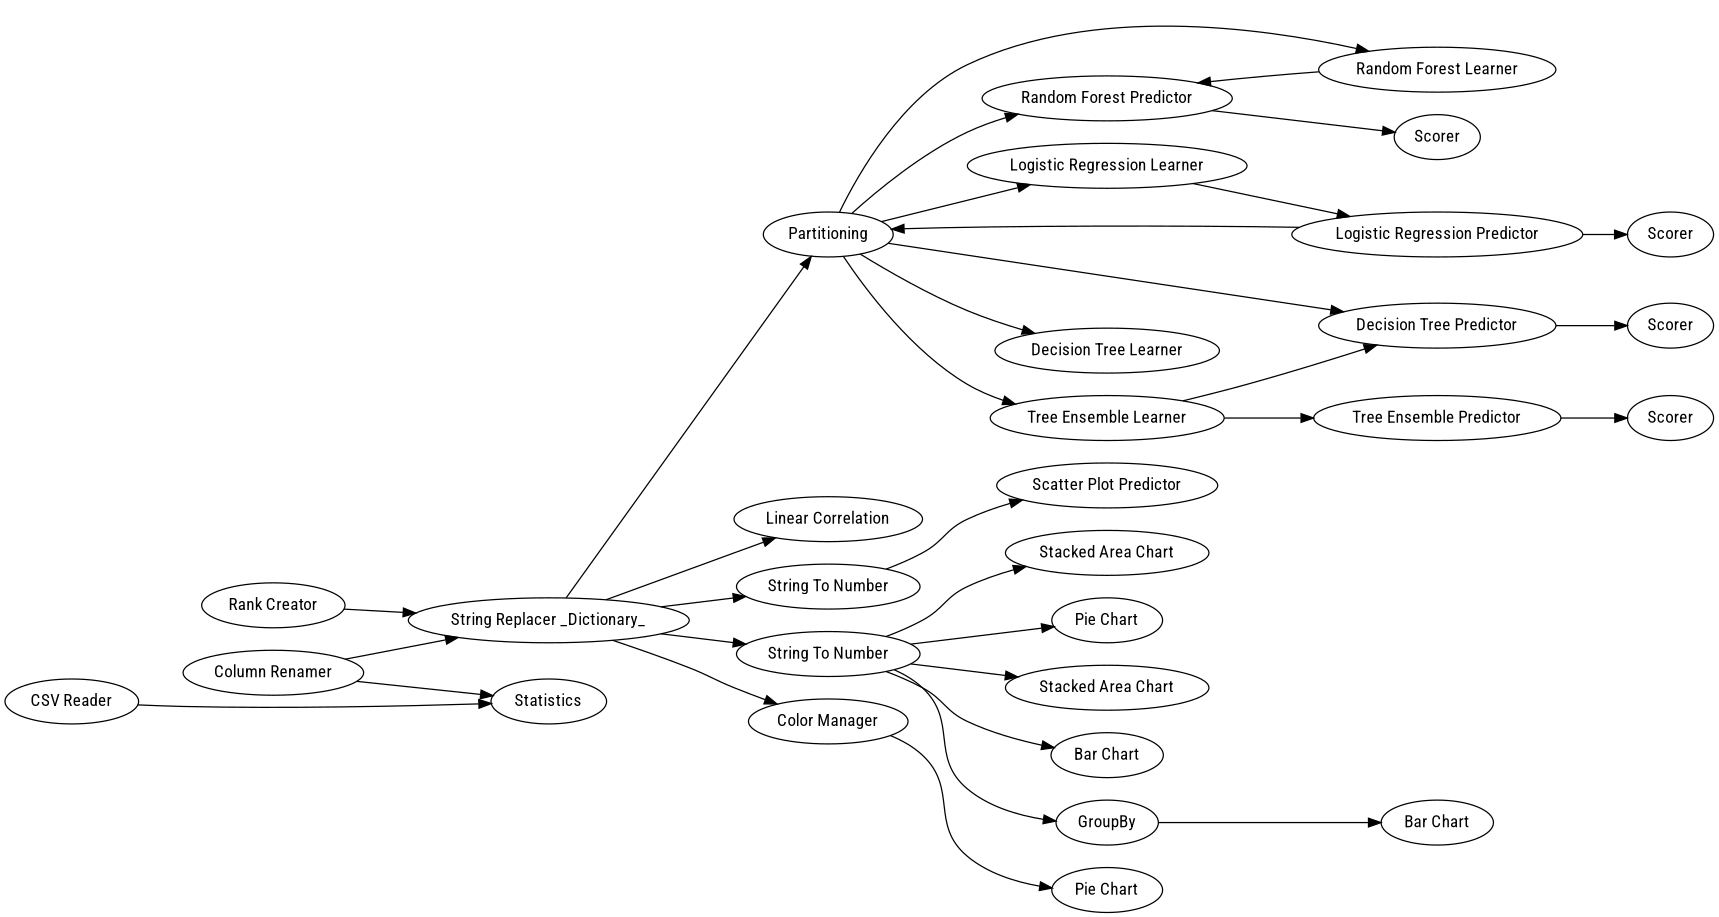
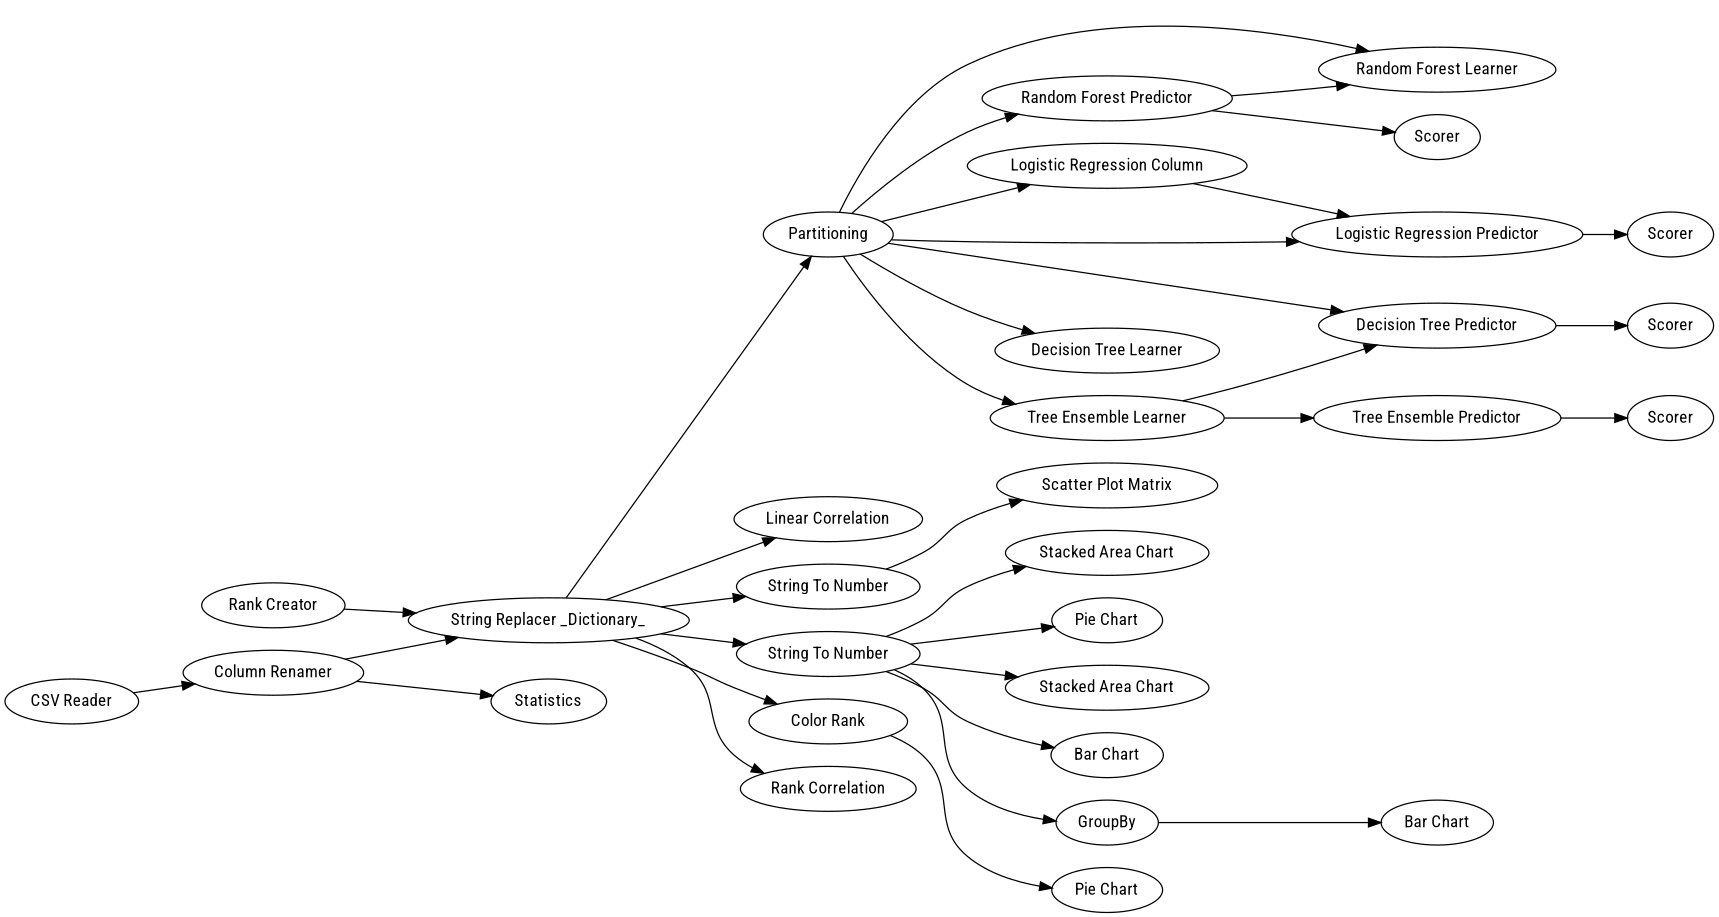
edge "Random Forest Learner" -> "Random Forest Predictor": reversed
node "Logistic Regression Learner": label "Logistic Regression Learner" -> "Logistic Regression Column"
edge "Logistic Regression Predictor" -> "Partitioning": reversed
node "Scatter Plot Predictor": label "Scatter Plot Predictor" -> "Scatter Plot Matrix"
edge "CSV Reader" -> "Statistics": now "CSV Reader" -> "Column Renamer"
node "Color Manager": label "Color Manager" -> "Color Rank"
node "Rank Correlation": added
